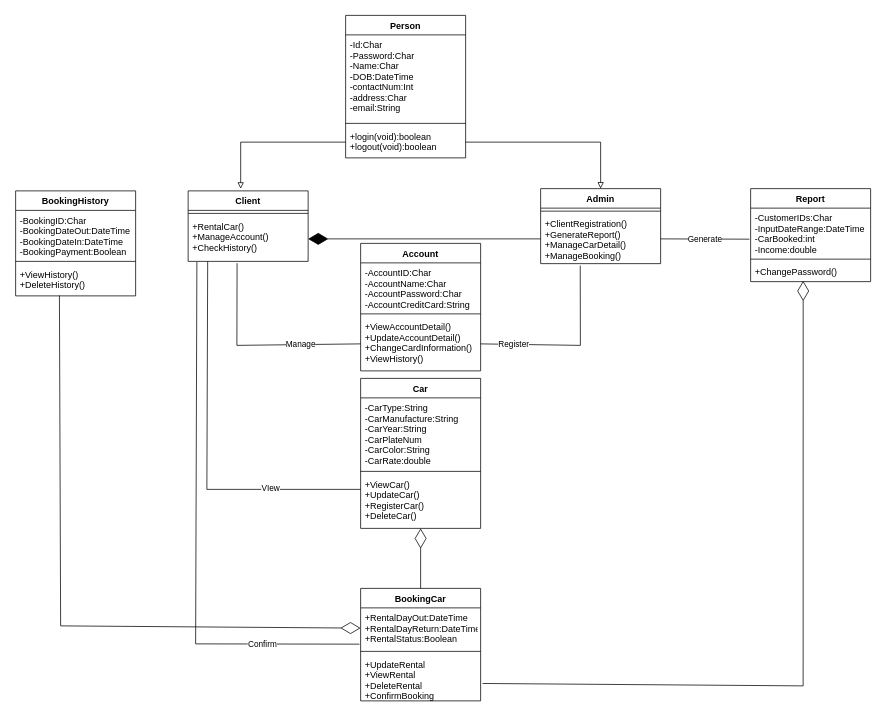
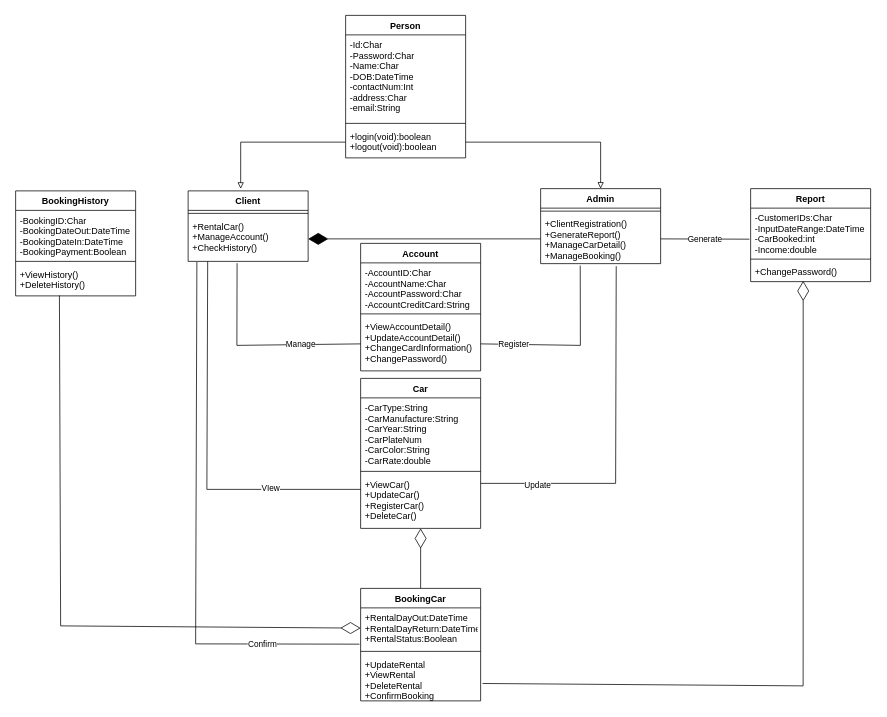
node "+ViewAccountDetail() +UpdateAccountDetail() +ChangeCardInformation() +ViewHistory()": label "+ViewAccountDetail() +UpdateAccountDetail() +ChangeCardInformation() +ViewHistory()" -> "+ViewAccountDetail() +UpdateAccountDetail() +ChangeCardInformation() +ChangePassword()"
edge "+ClientRegistration() +GenerateReport() +ManageCarDetail() +ManageBooking()" -- "+ViewCar() +UpdateCar() +RegisterCar() +DeleteCar()": added, label "Update"
